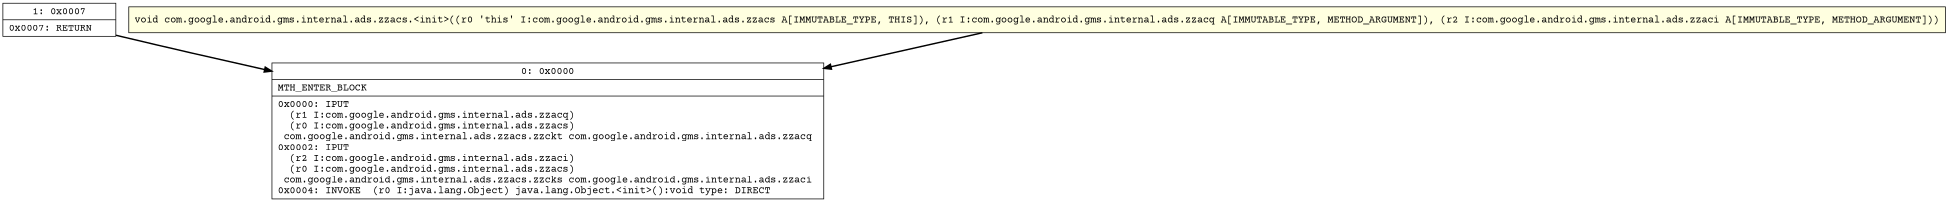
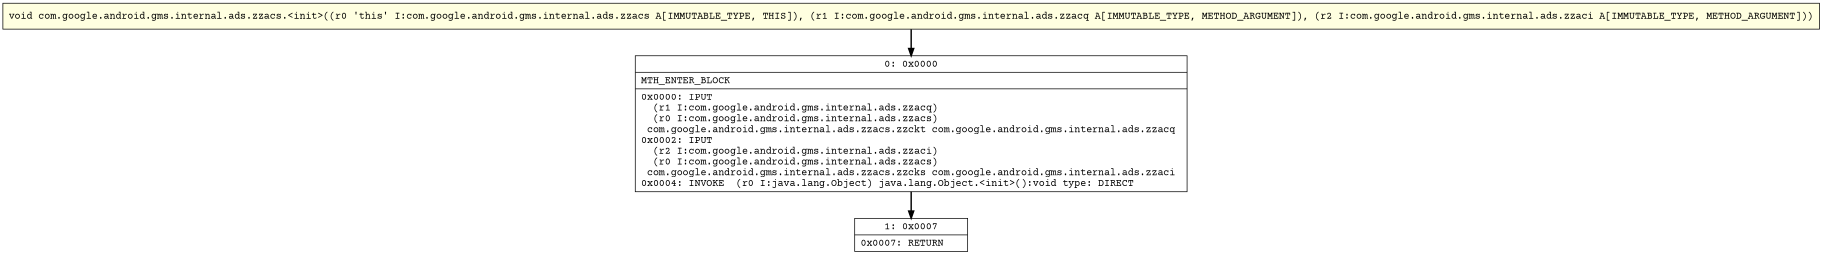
edge "1: 0x0007" -> "0: 0x0000": reversed
